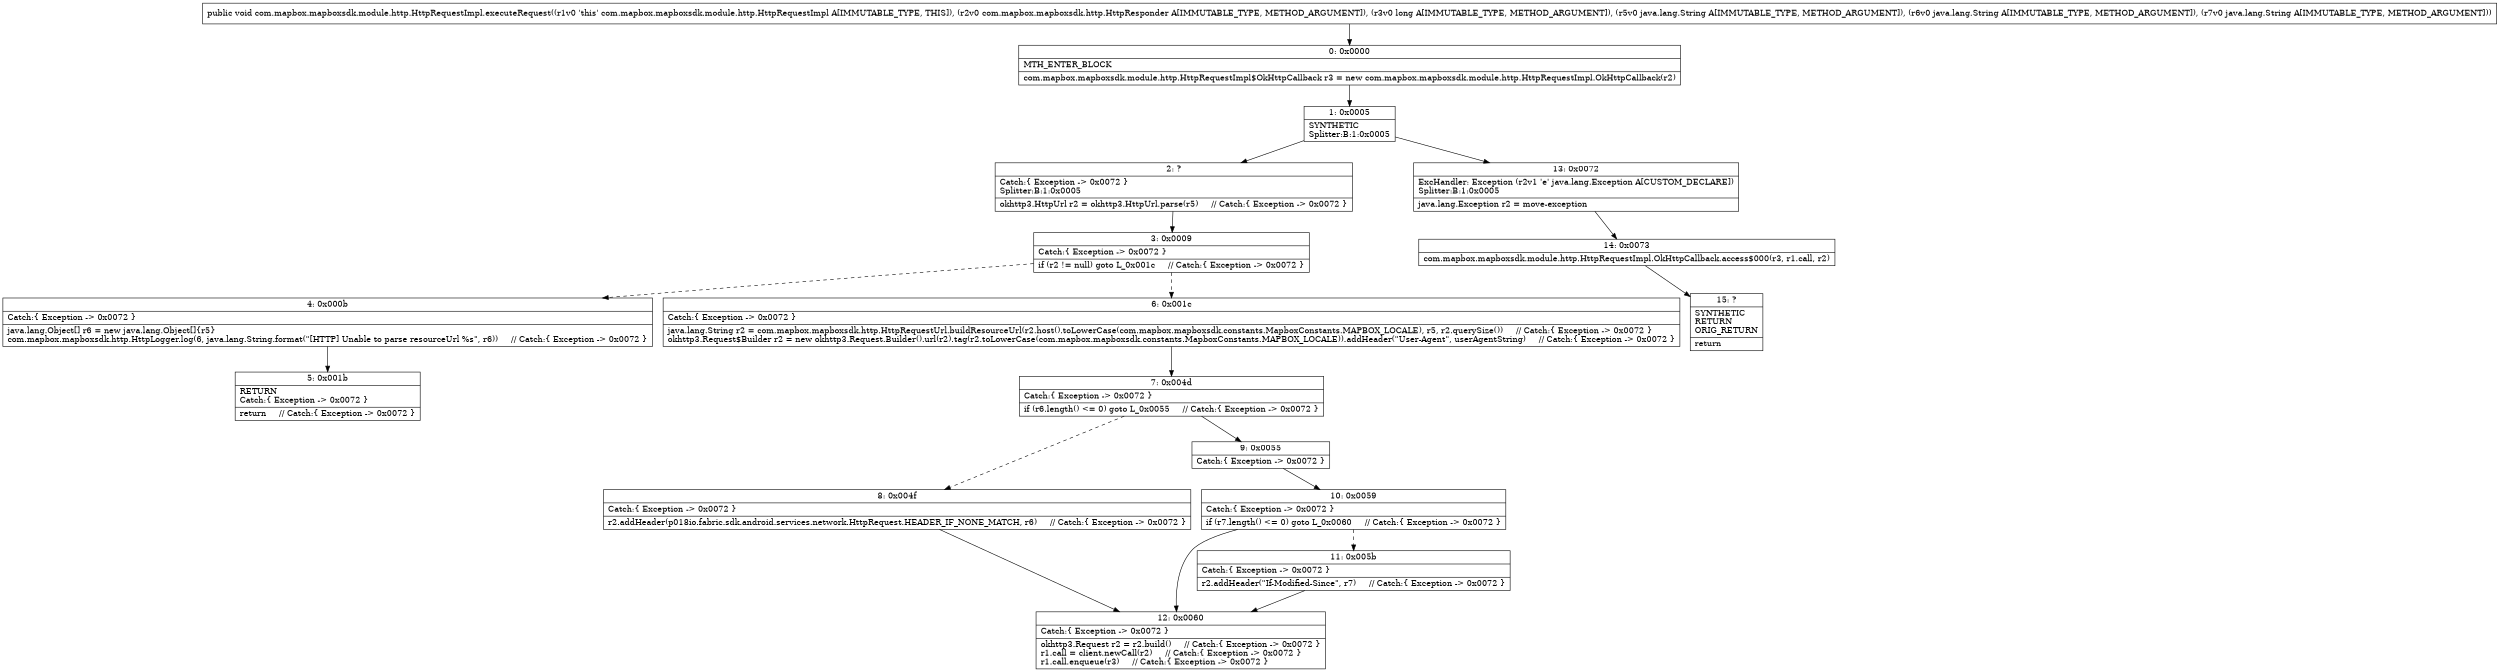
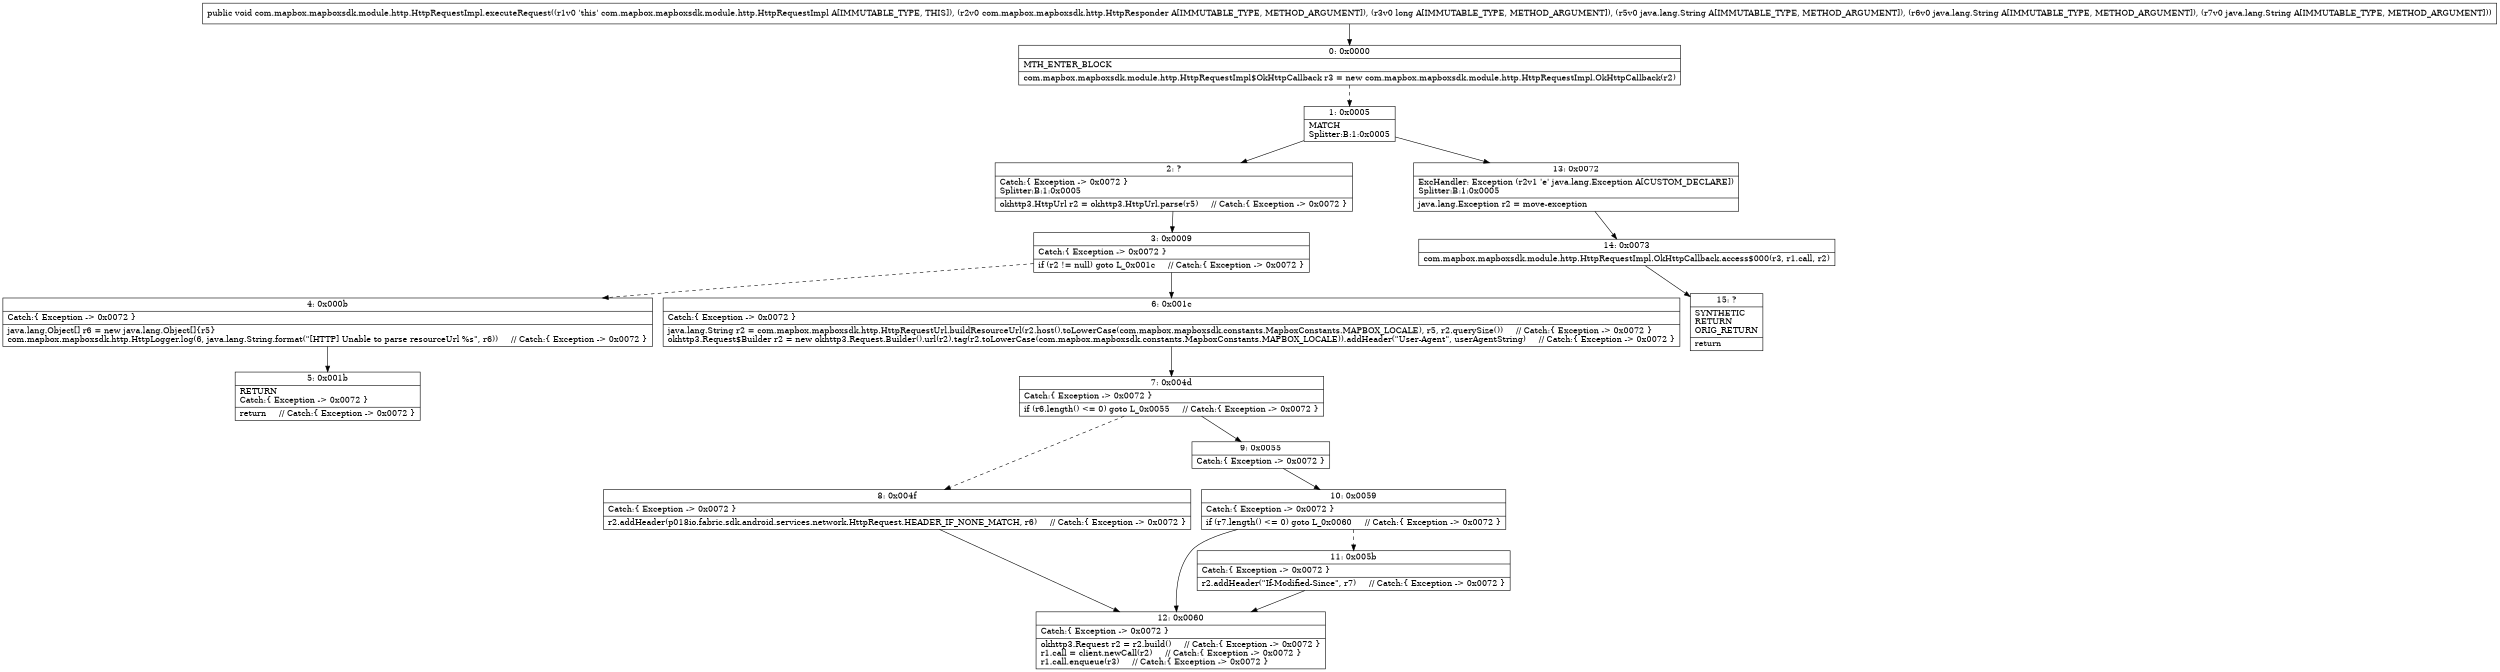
edge "0: 0x0000" -> "1: 0x0005": style solid -> dashed
node "1: 0x0005": text "SYNTHETIC" -> "MATCH"
edge "3: 0x0009" -> "6: 0x001c": style dashed -> solid
